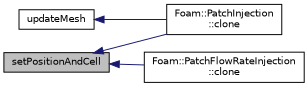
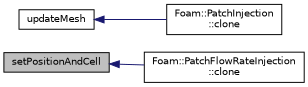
edge "Foam::PatchInjection ::clone" -> "setPositionAndCell": removed
